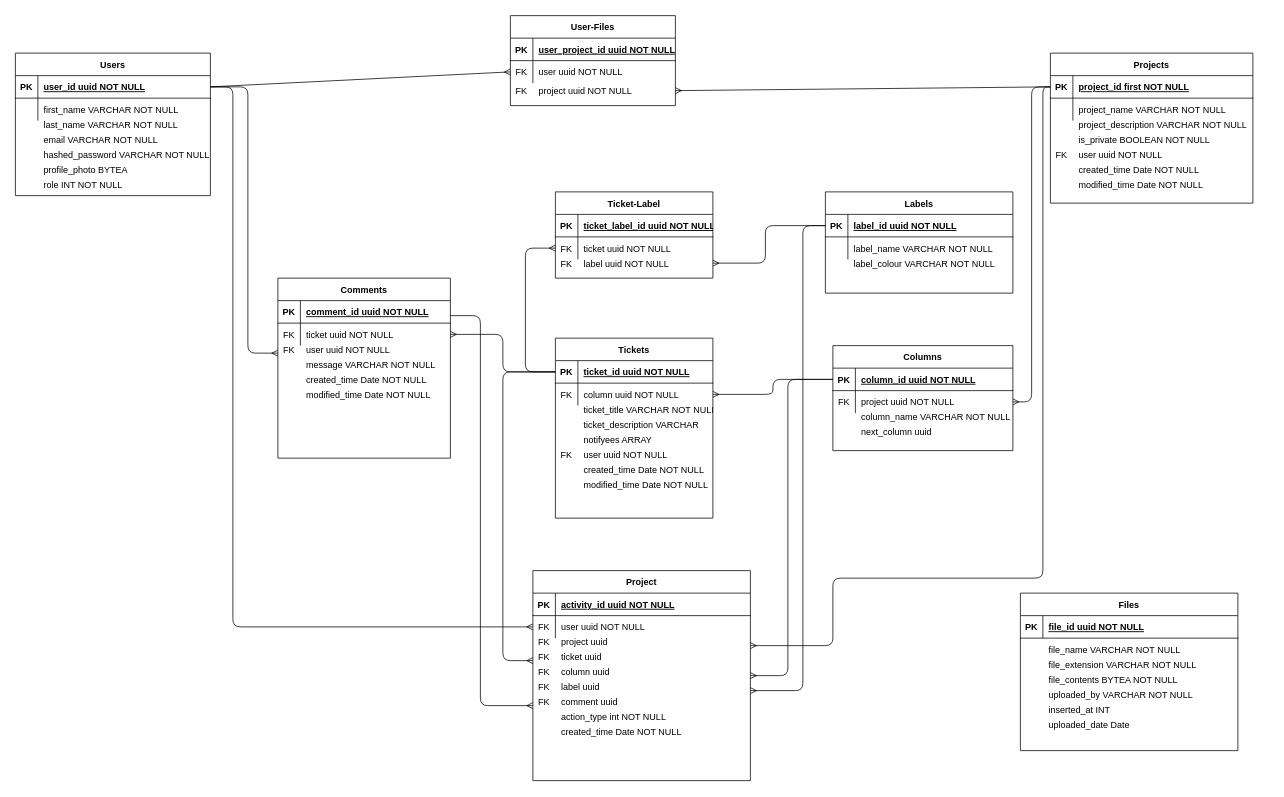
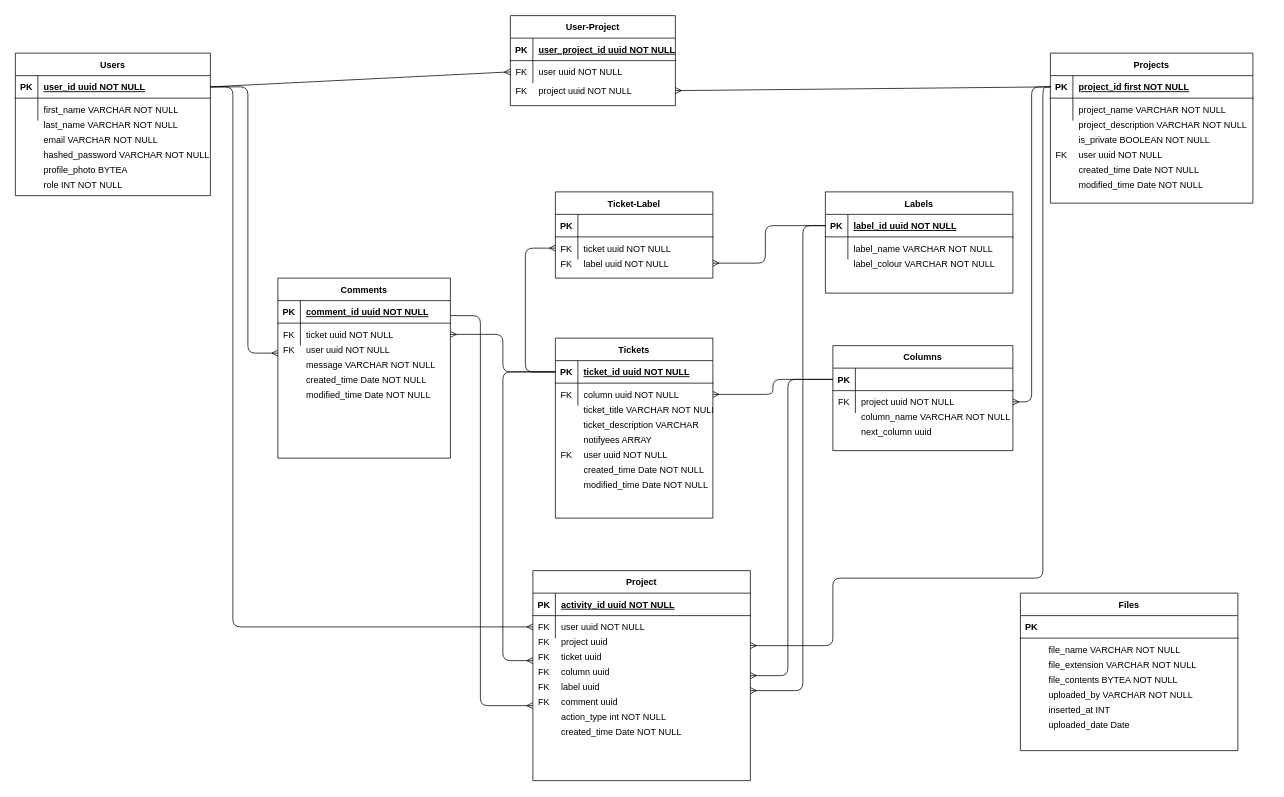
node "User-Files": label "User-Files" -> "User-Project"
node "ticket_label_id uuid NOT NULL": removed
node "column_id uuid NOT NULL": removed
node "file_id uuid NOT NULL": removed
